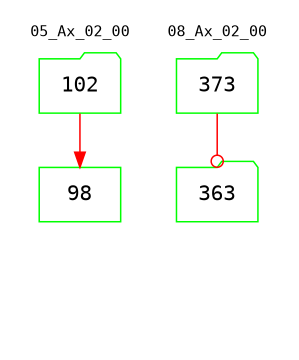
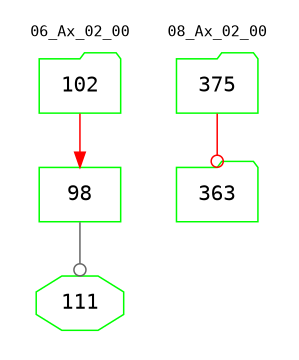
cluster "05_Ax_02_00": label "05_Ax_02_00" -> "06_Ax_02_00"
node "373": label "373" -> "375"
node "111": added
